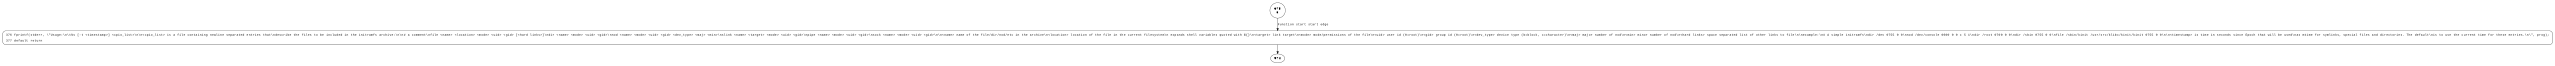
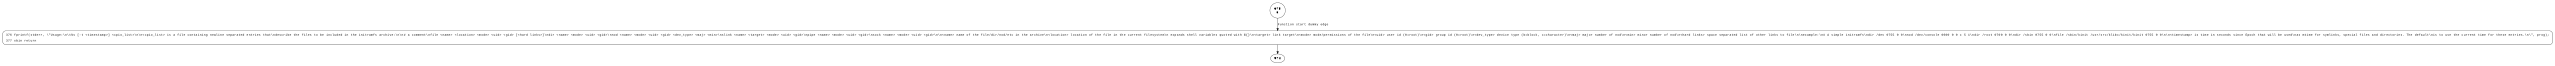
edge "375 3" -> "376": label "Function start start edge" -> "Function start dummy edge"
node "376": text "default return" -> "sbin return"
